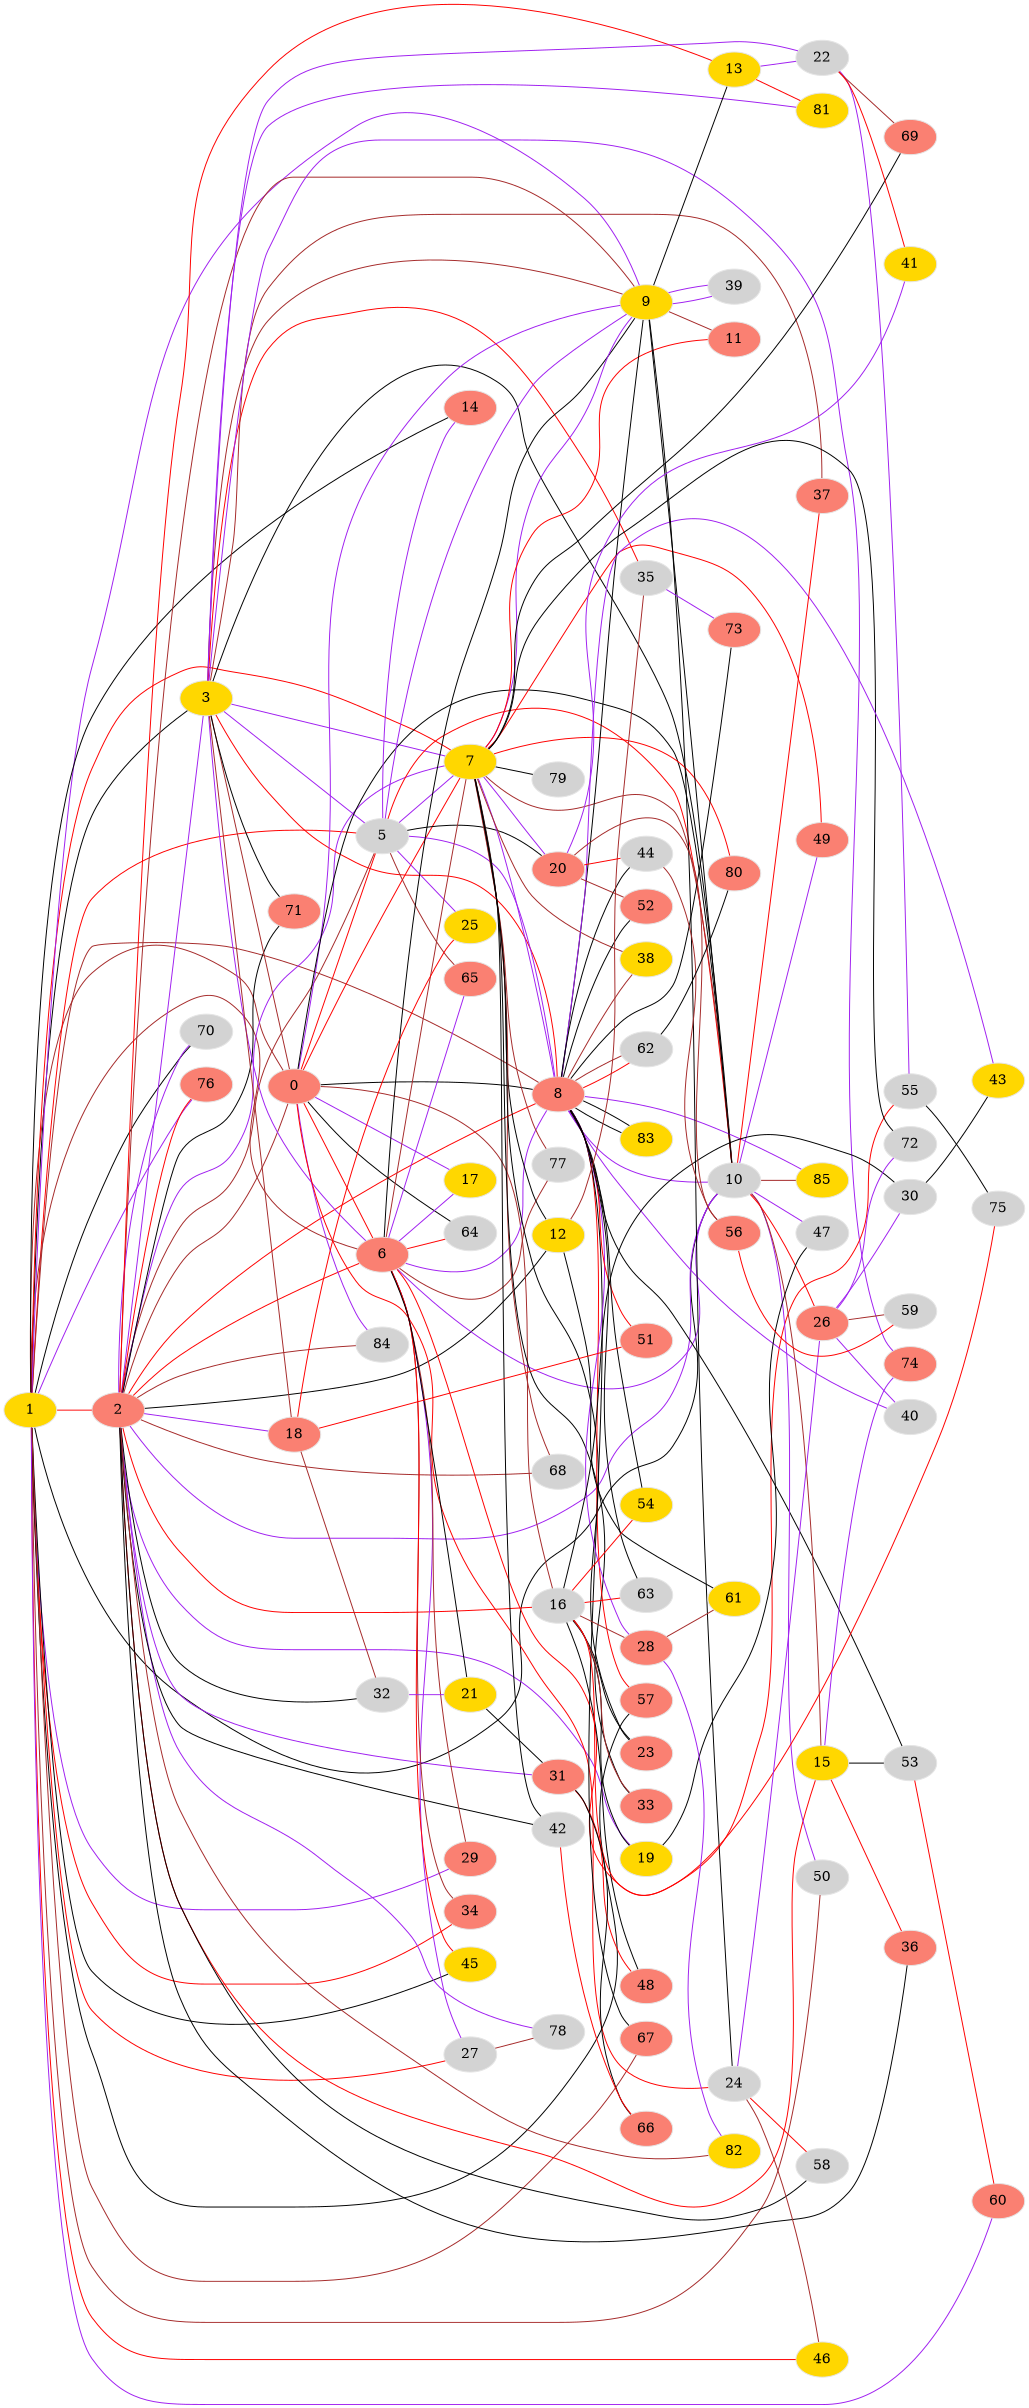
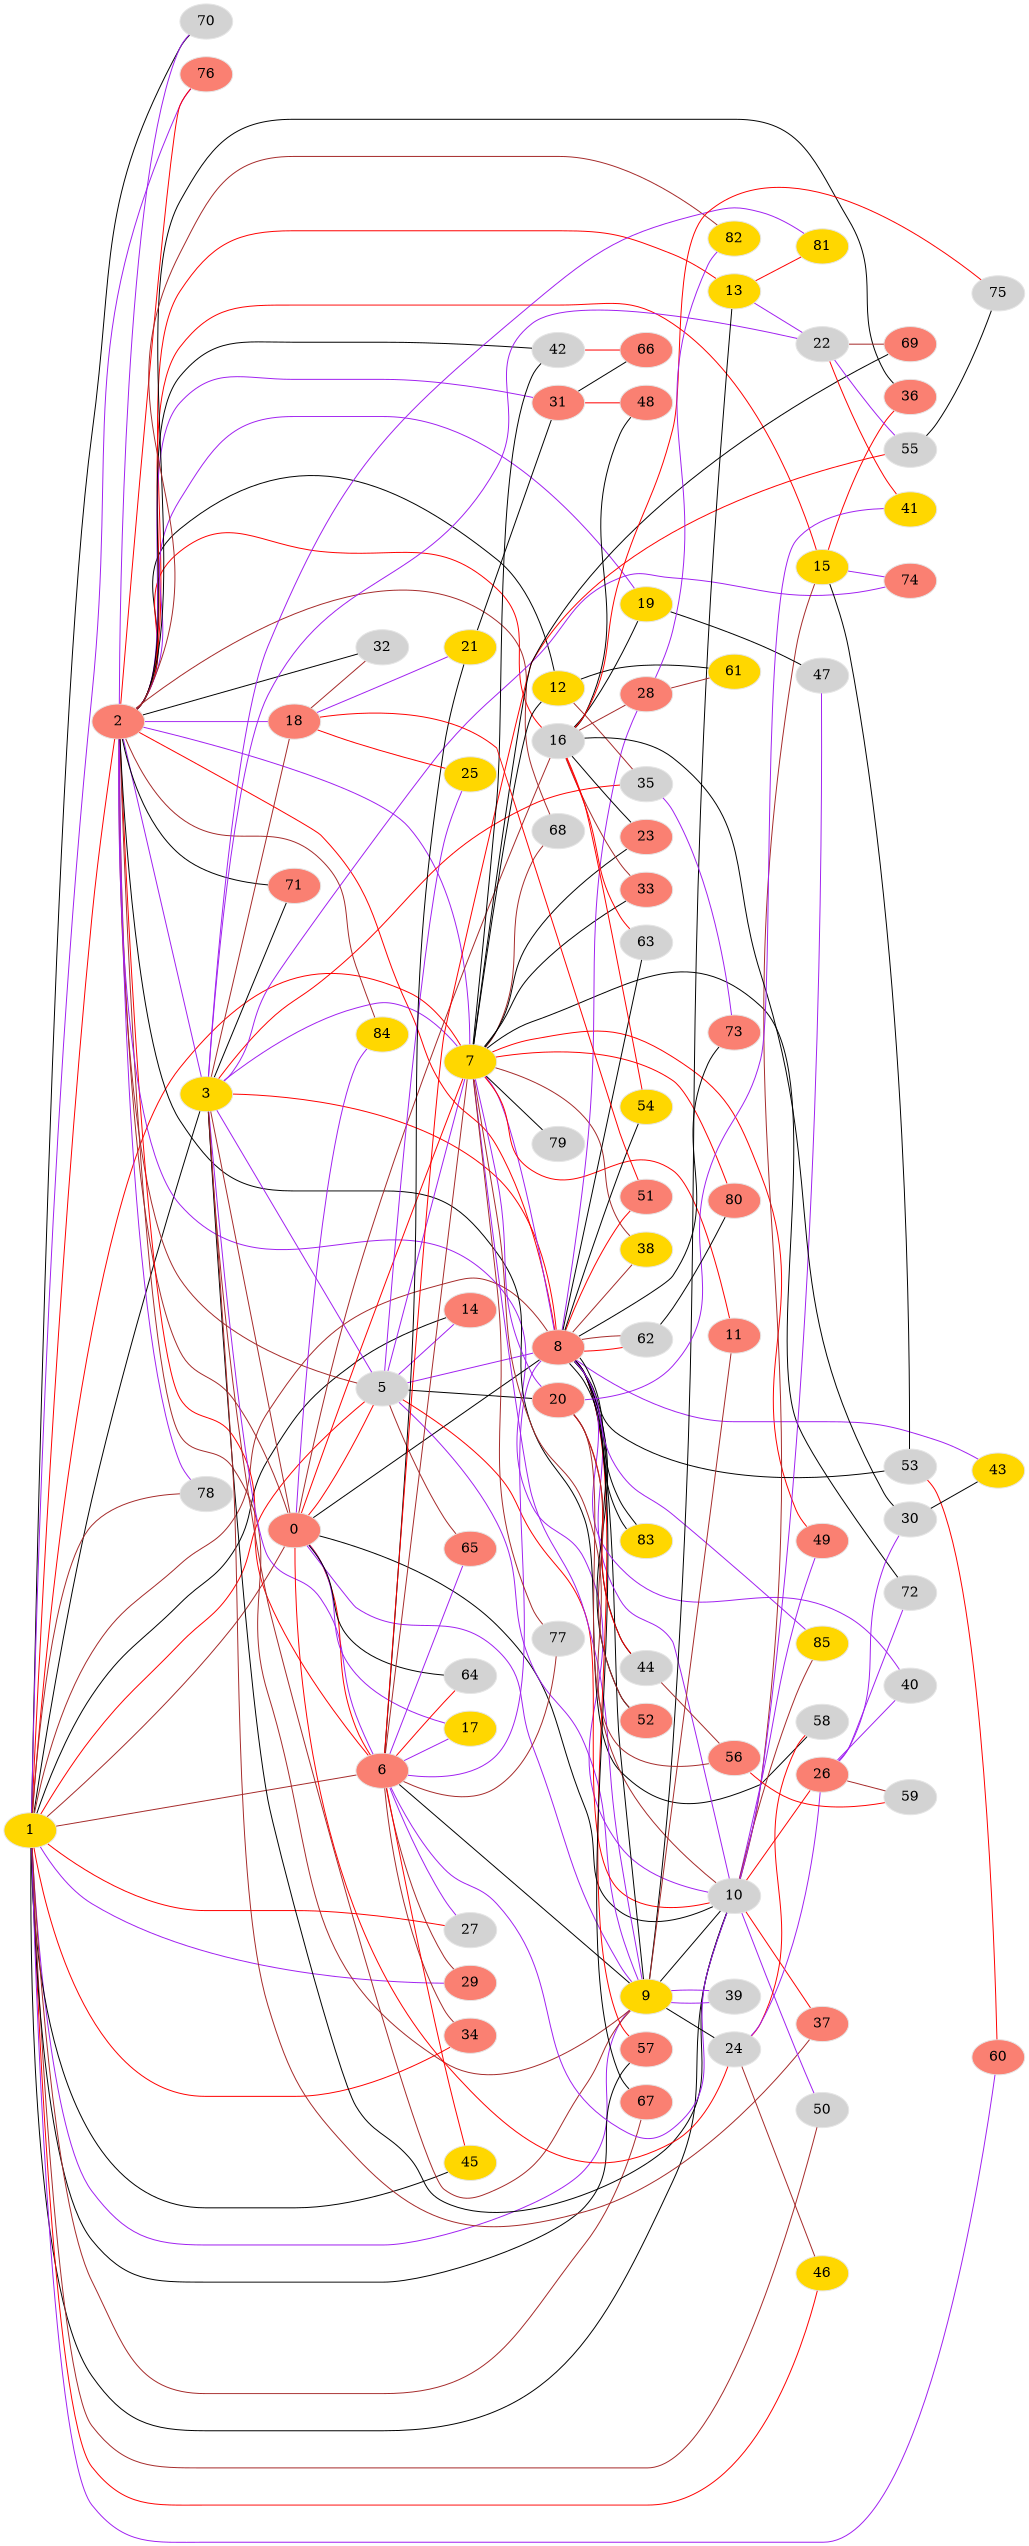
node "84": fillcolor lightgrey -> gold
edge "32" -- "21": now "18" -- "21"
edge "78" -- "27": now "78" -- "1"
